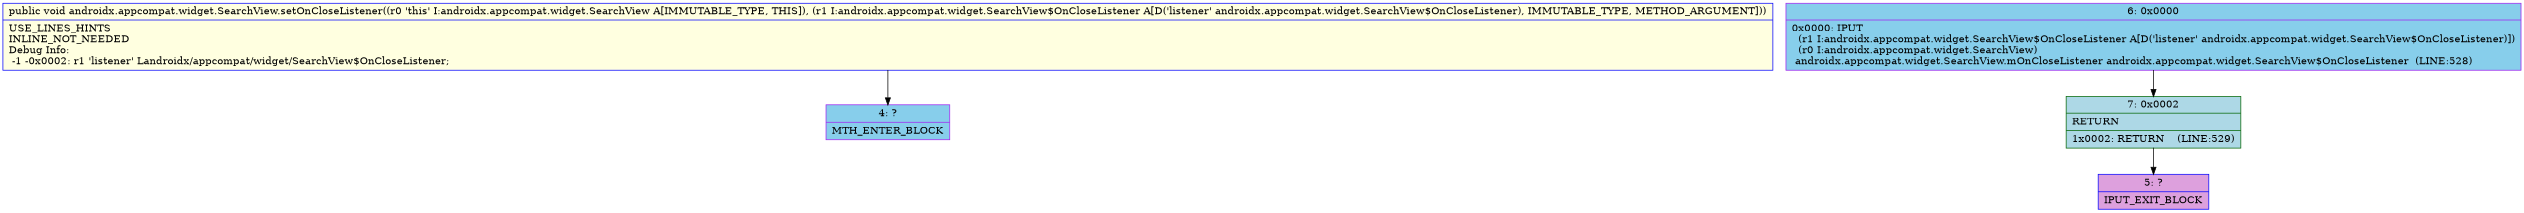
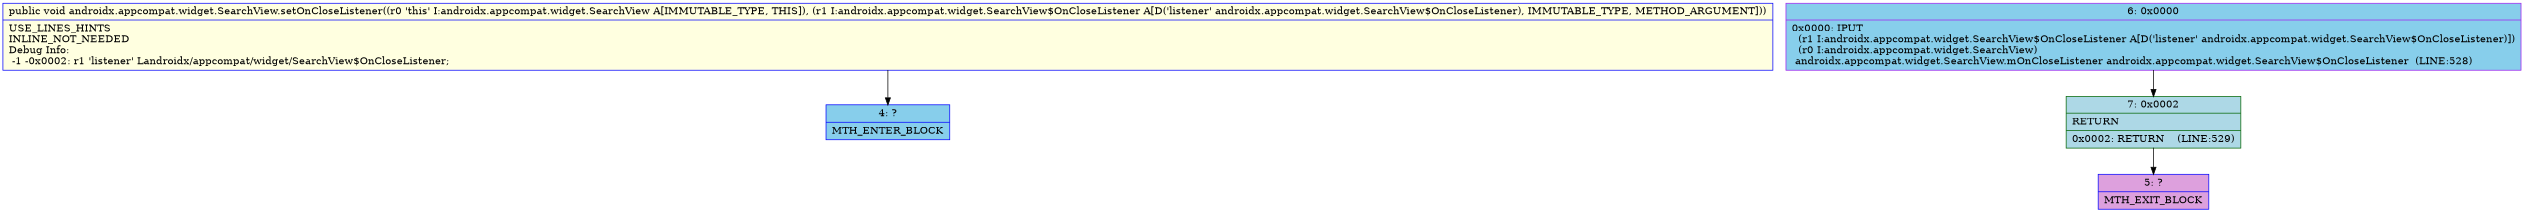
node "4: ?": color purple -> blue
node "7: 0x0002": text "1x0002: RETURN    (LINE:529)" -> "0x0002: RETURN    (LINE:529)"
node "5: ?": text "IPUT_EXIT_BLOCK" -> "MTH_EXIT_BLOCK"
